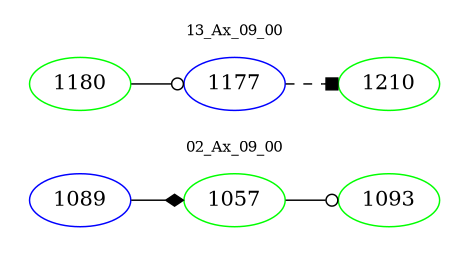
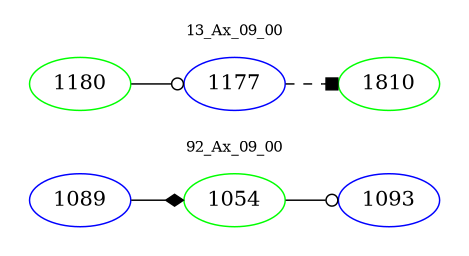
node "1210": label "1210" -> "1810"
cluster "02_Ax_09_00": label "02_Ax_09_00" -> "92_Ax_09_00"
node "1057": label "1057" -> "1054"
node "1093": color green -> blue
